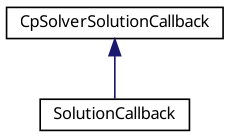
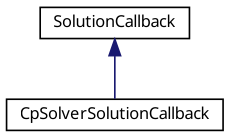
edge "SolutionCallback" -> "CpSolverSolutionCallback": reversed
